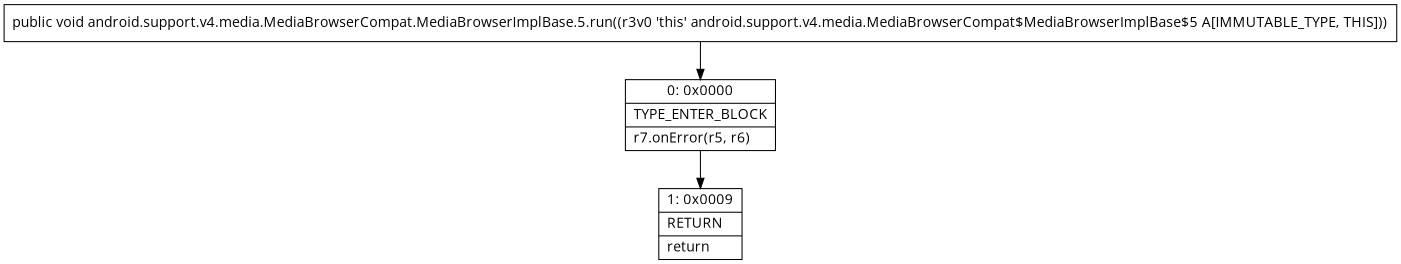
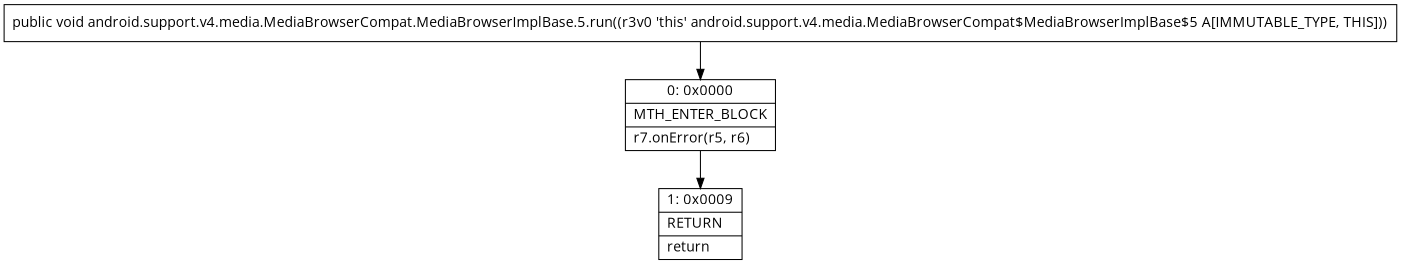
node "0: 0x0000": text "TYPE_ENTER_BLOCK" -> "MTH_ENTER_BLOCK"
